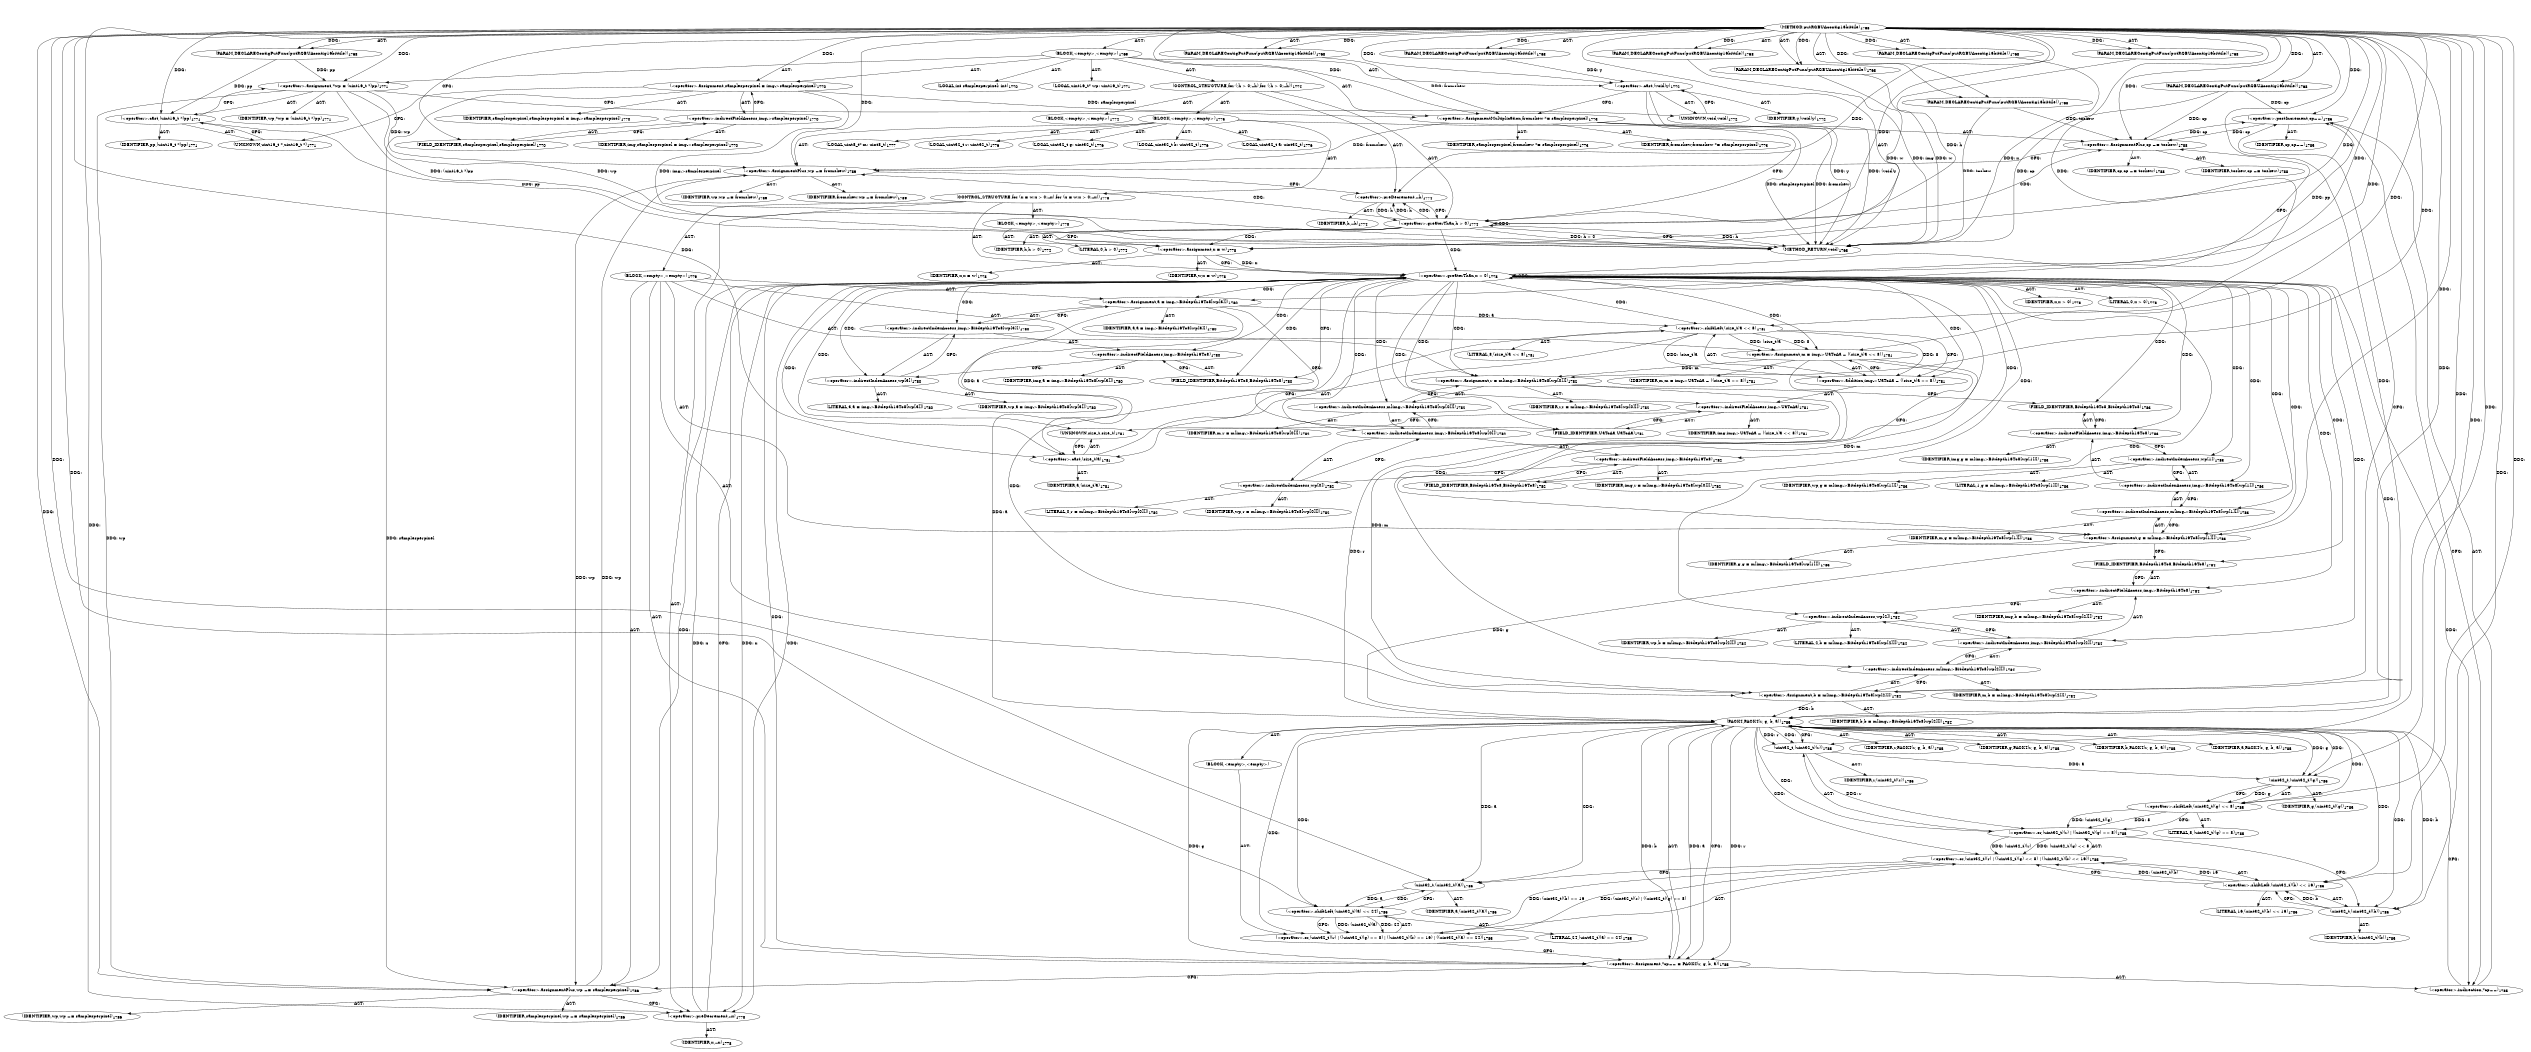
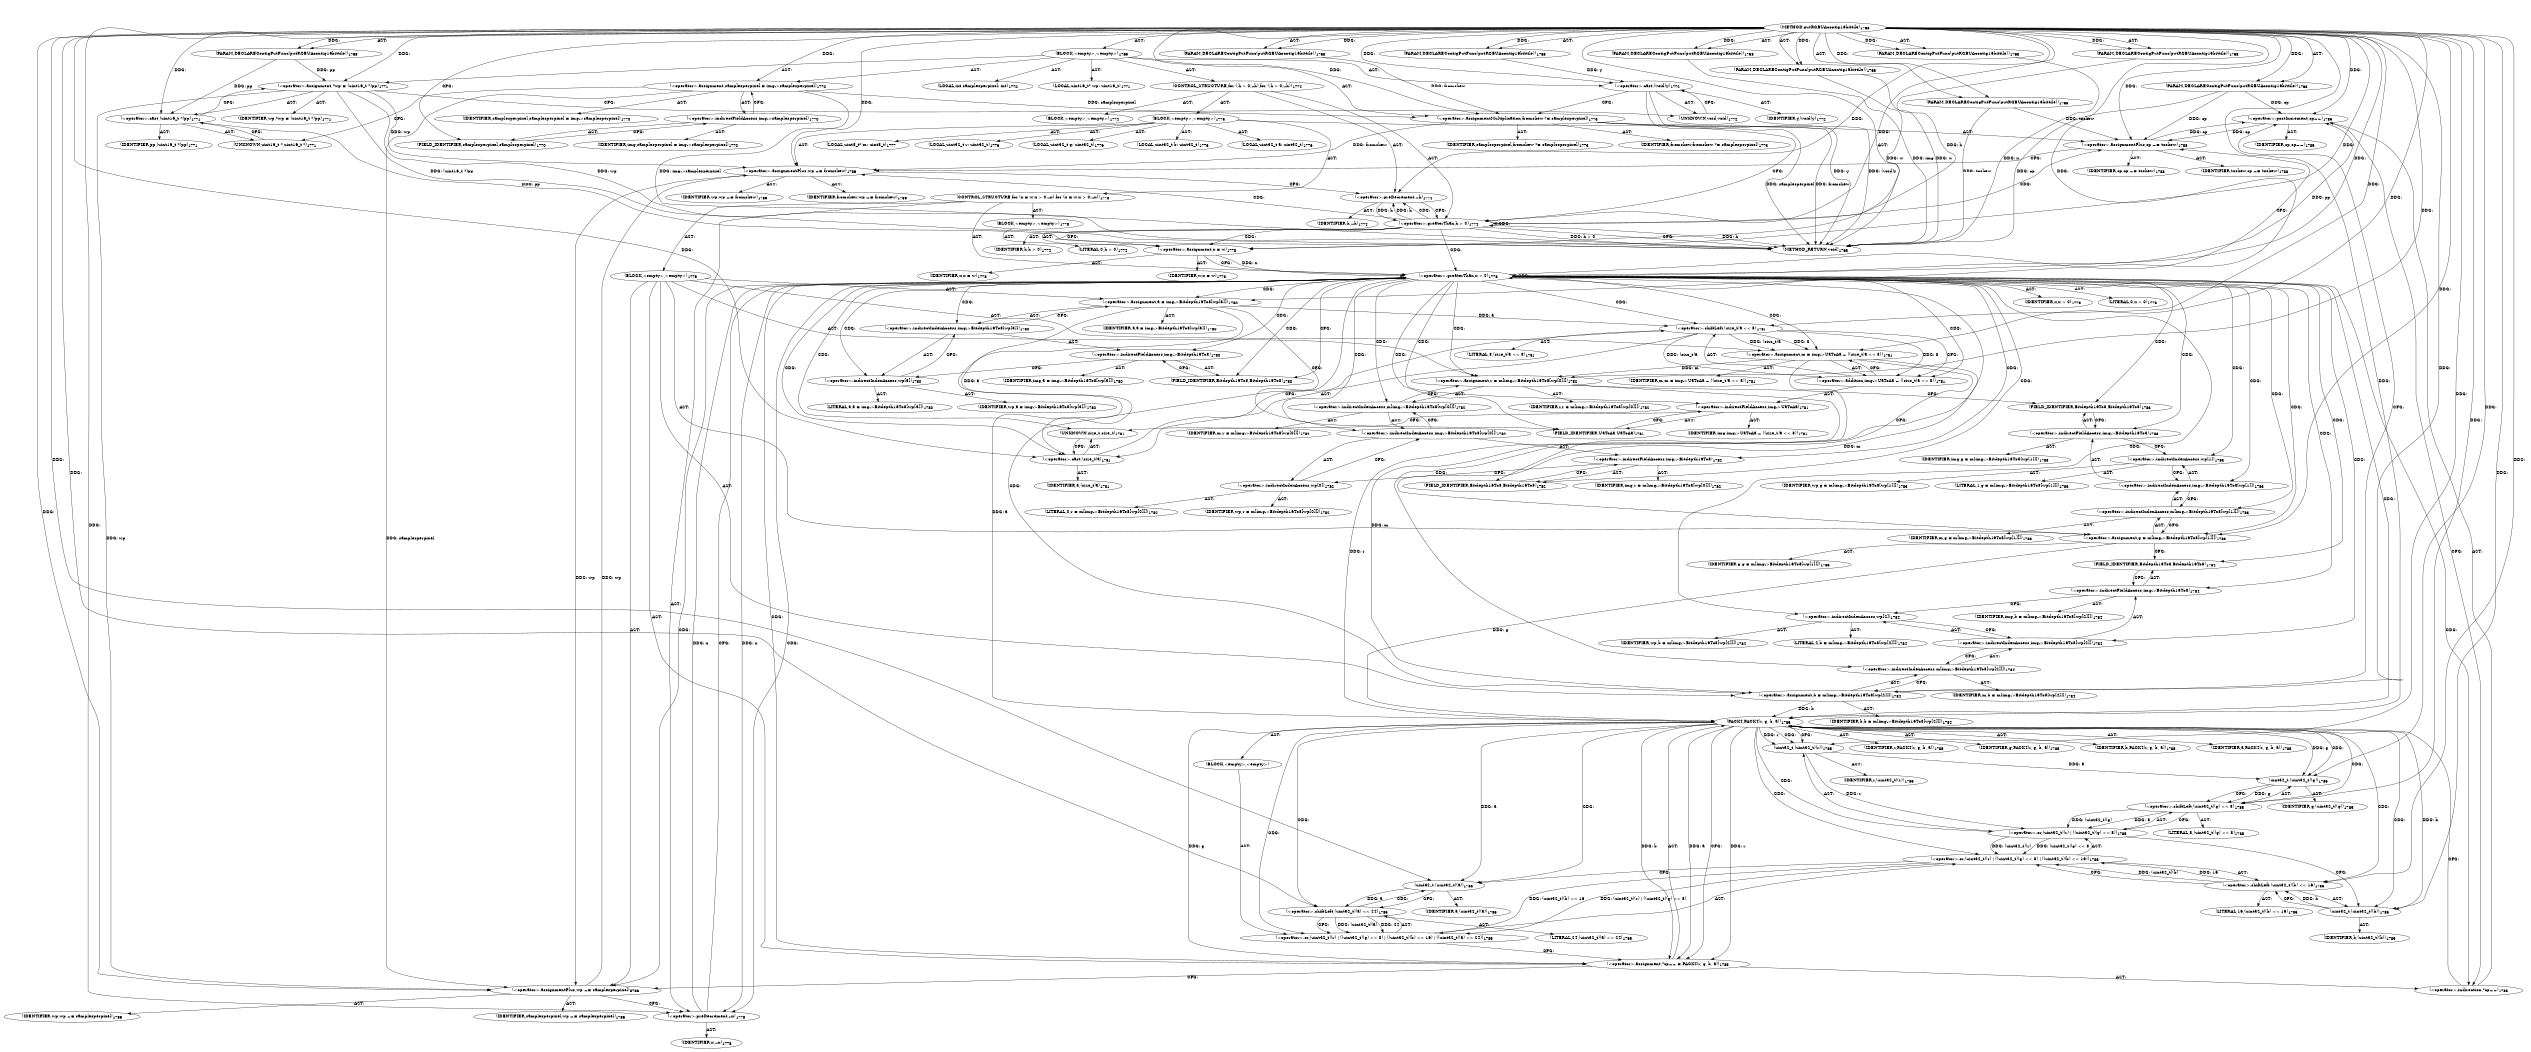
edge "(<operator>.or,(uint32_t)(r) | ((uint32_t)(g) << 8))" -> "(<operator>.shiftLeft,(uint32_t)(g) << 8)": added, label "AST:"
node "(<operator>.assignmentPlus,wp += samplesperpixel)": text "1786" -> "8786"
